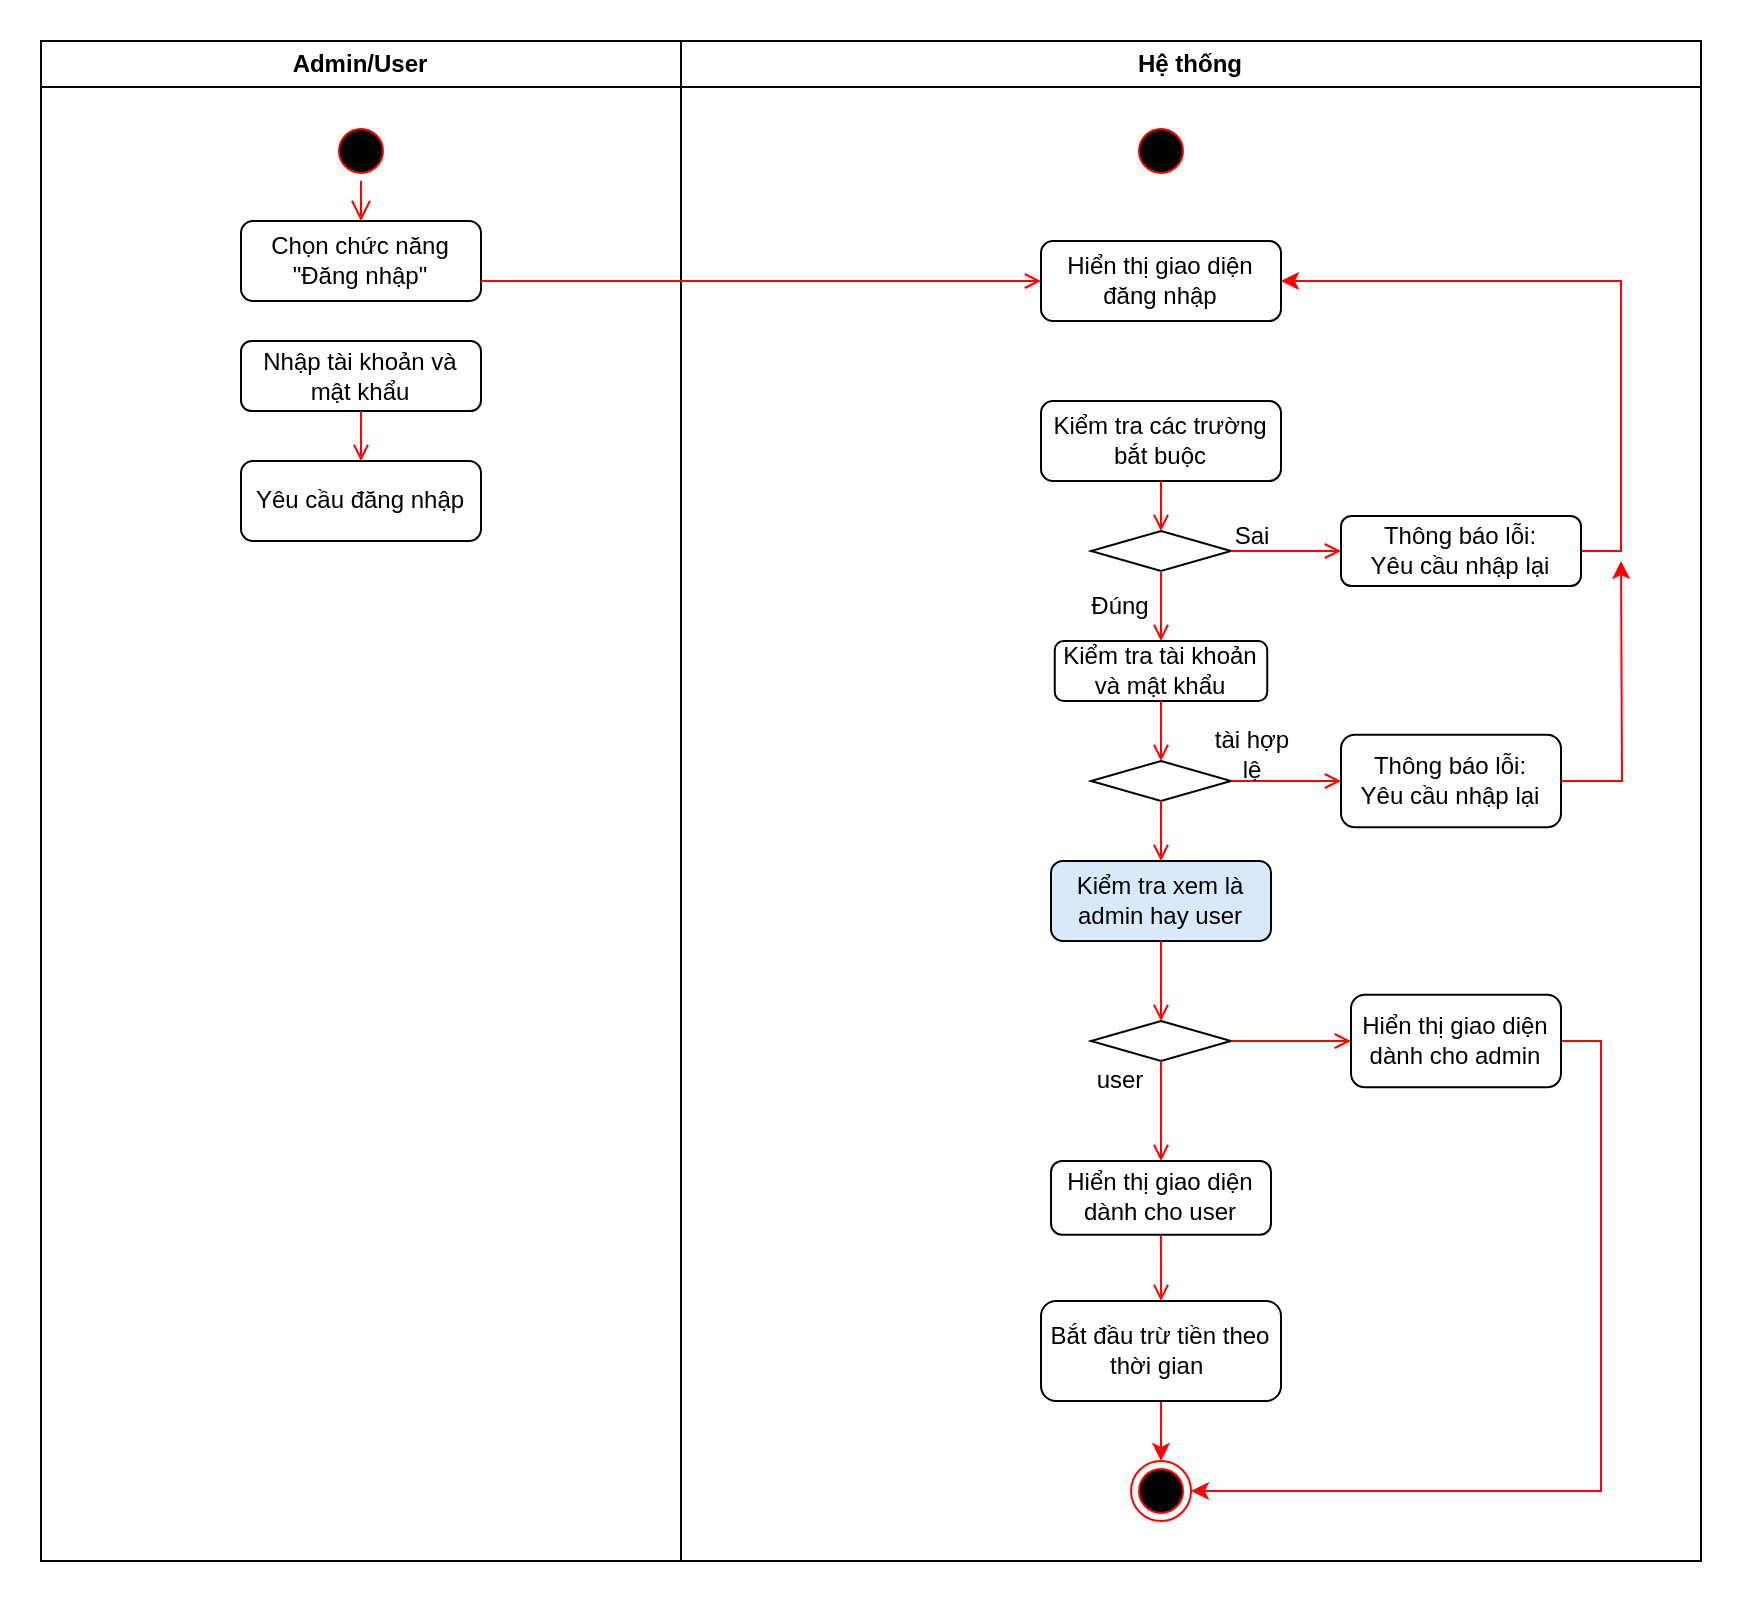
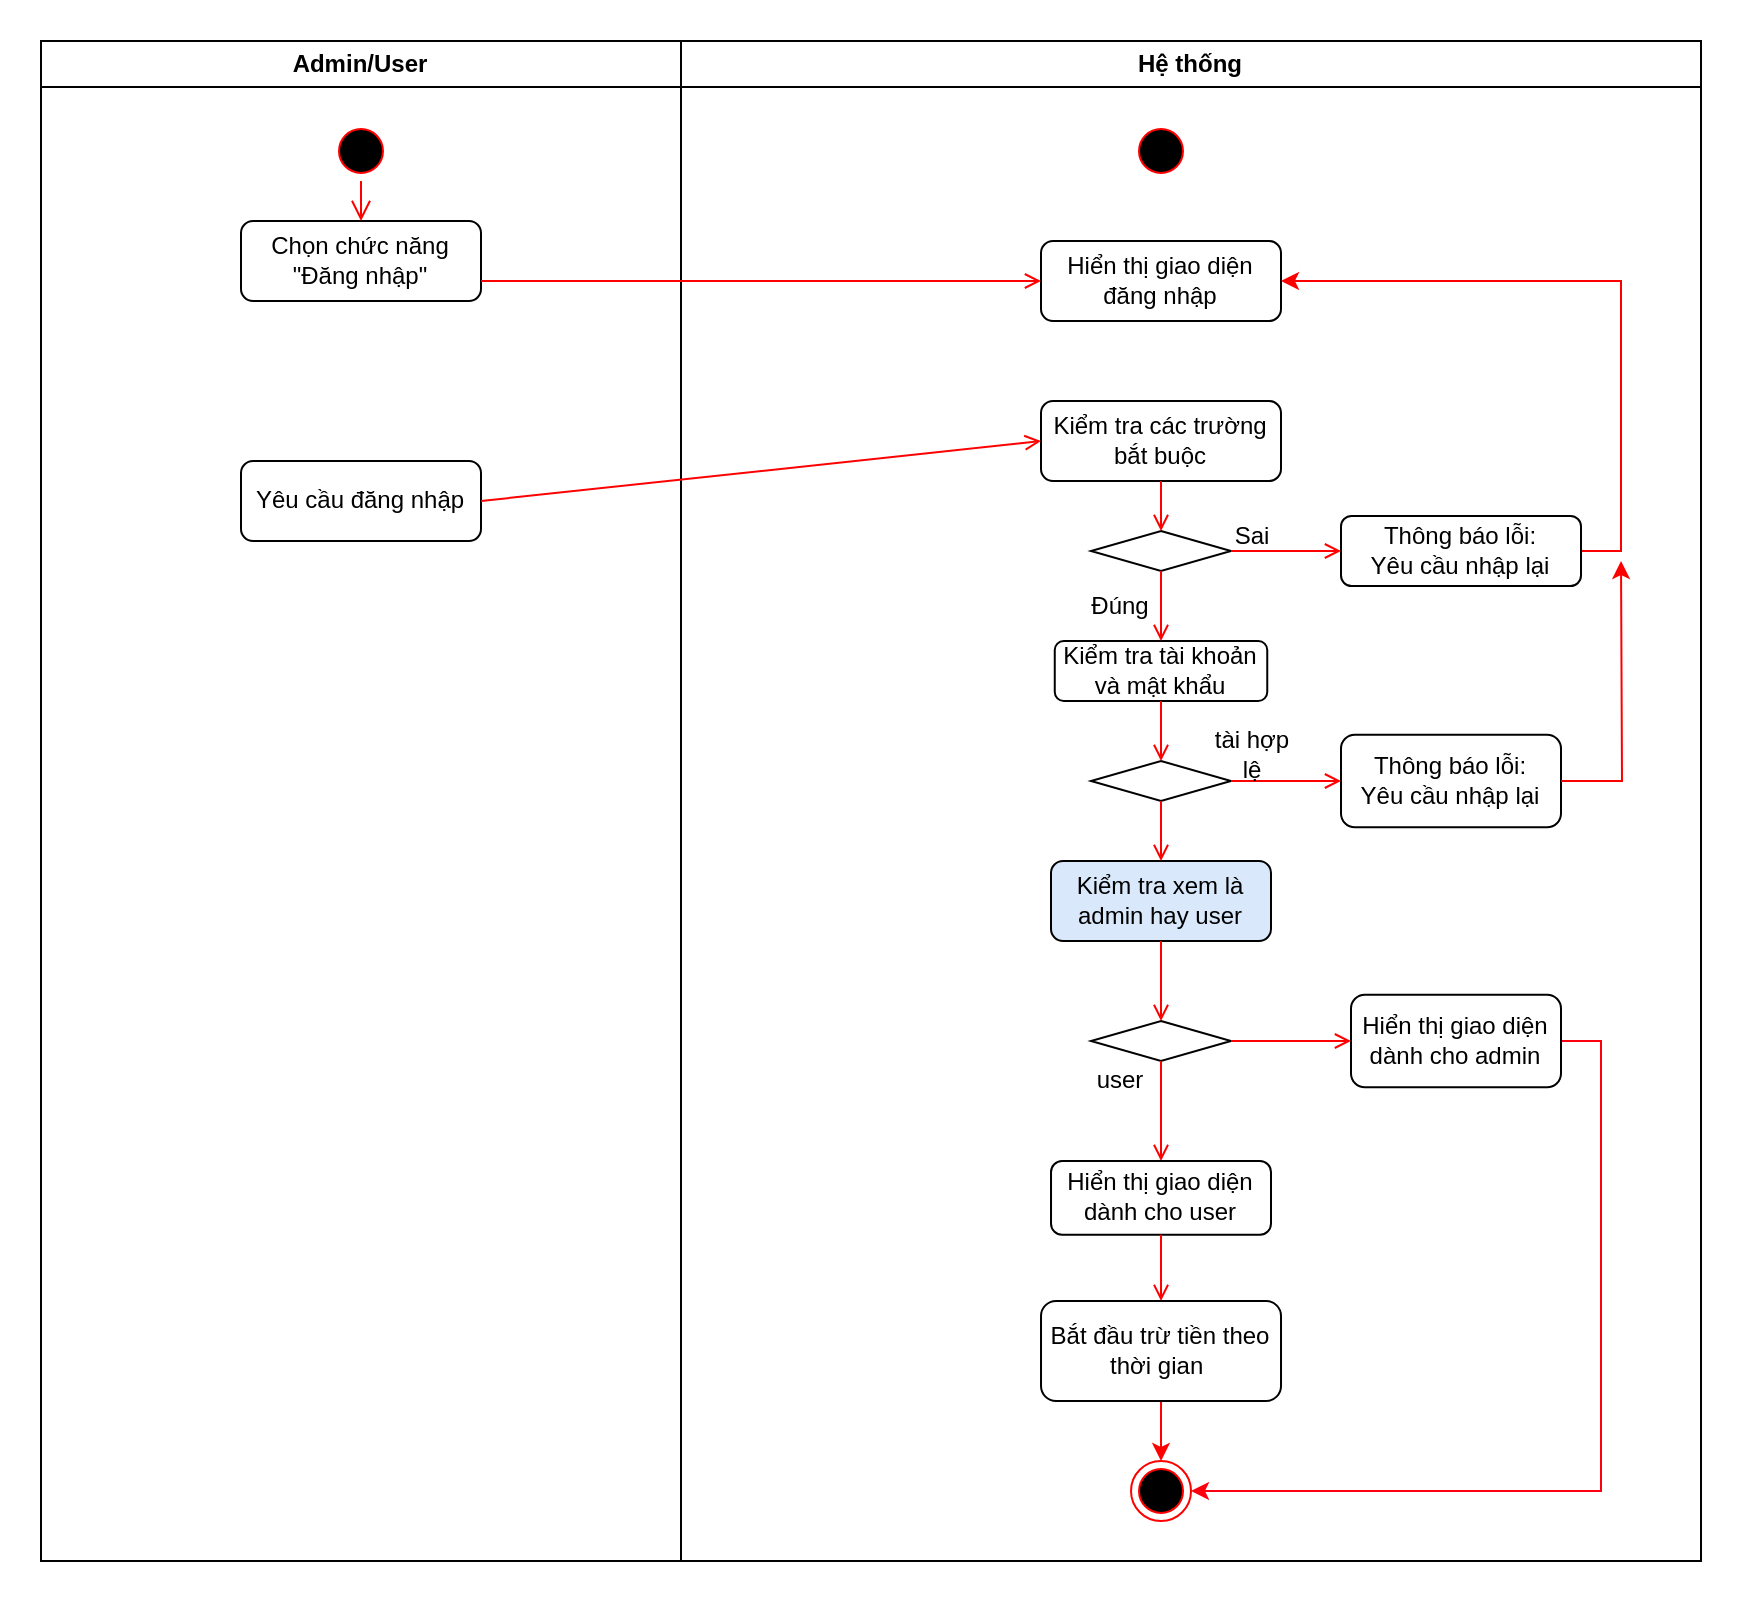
node "Nhập tài khoản và mật khẩu": removed
edge "Nhập tài khoản và mật khẩu" -> "Yêu cầu đăng nhập": removed
edge "Yêu cầu đăng nhập" -> "Kiểm tra các trường bắt buộc": added
